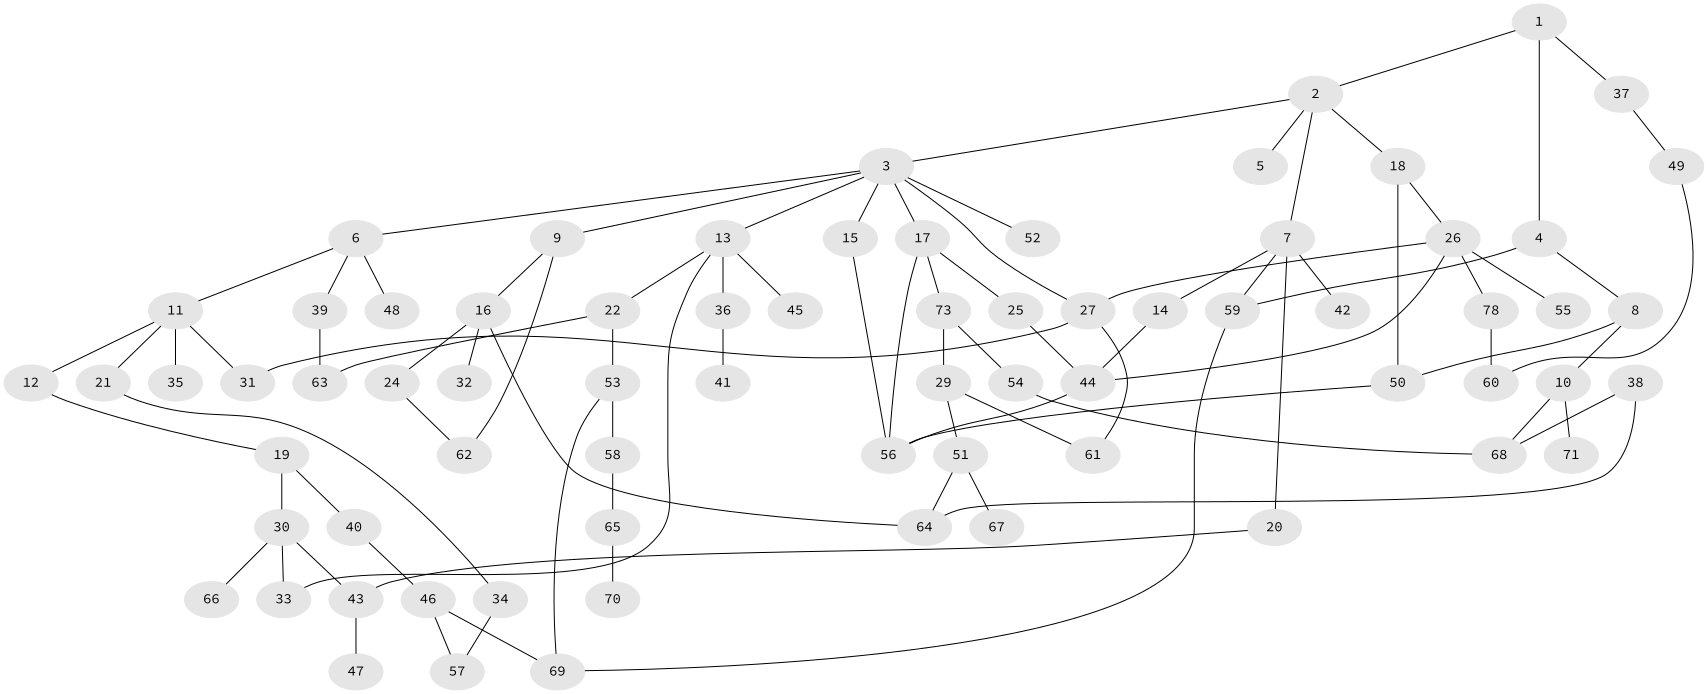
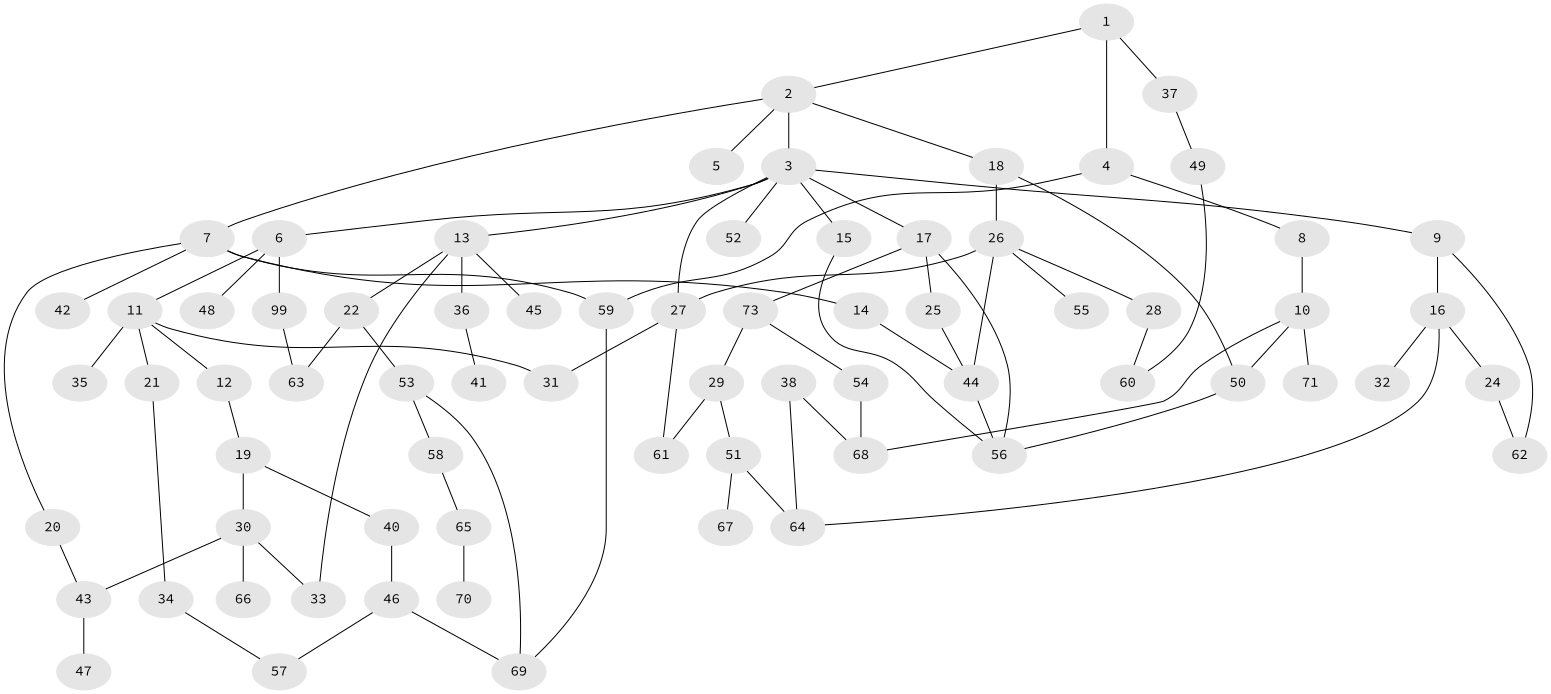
node "39": label "39" -> "99"
node "78": label "78" -> "28"
edge "8" -- "50": now "10" -- "50"
